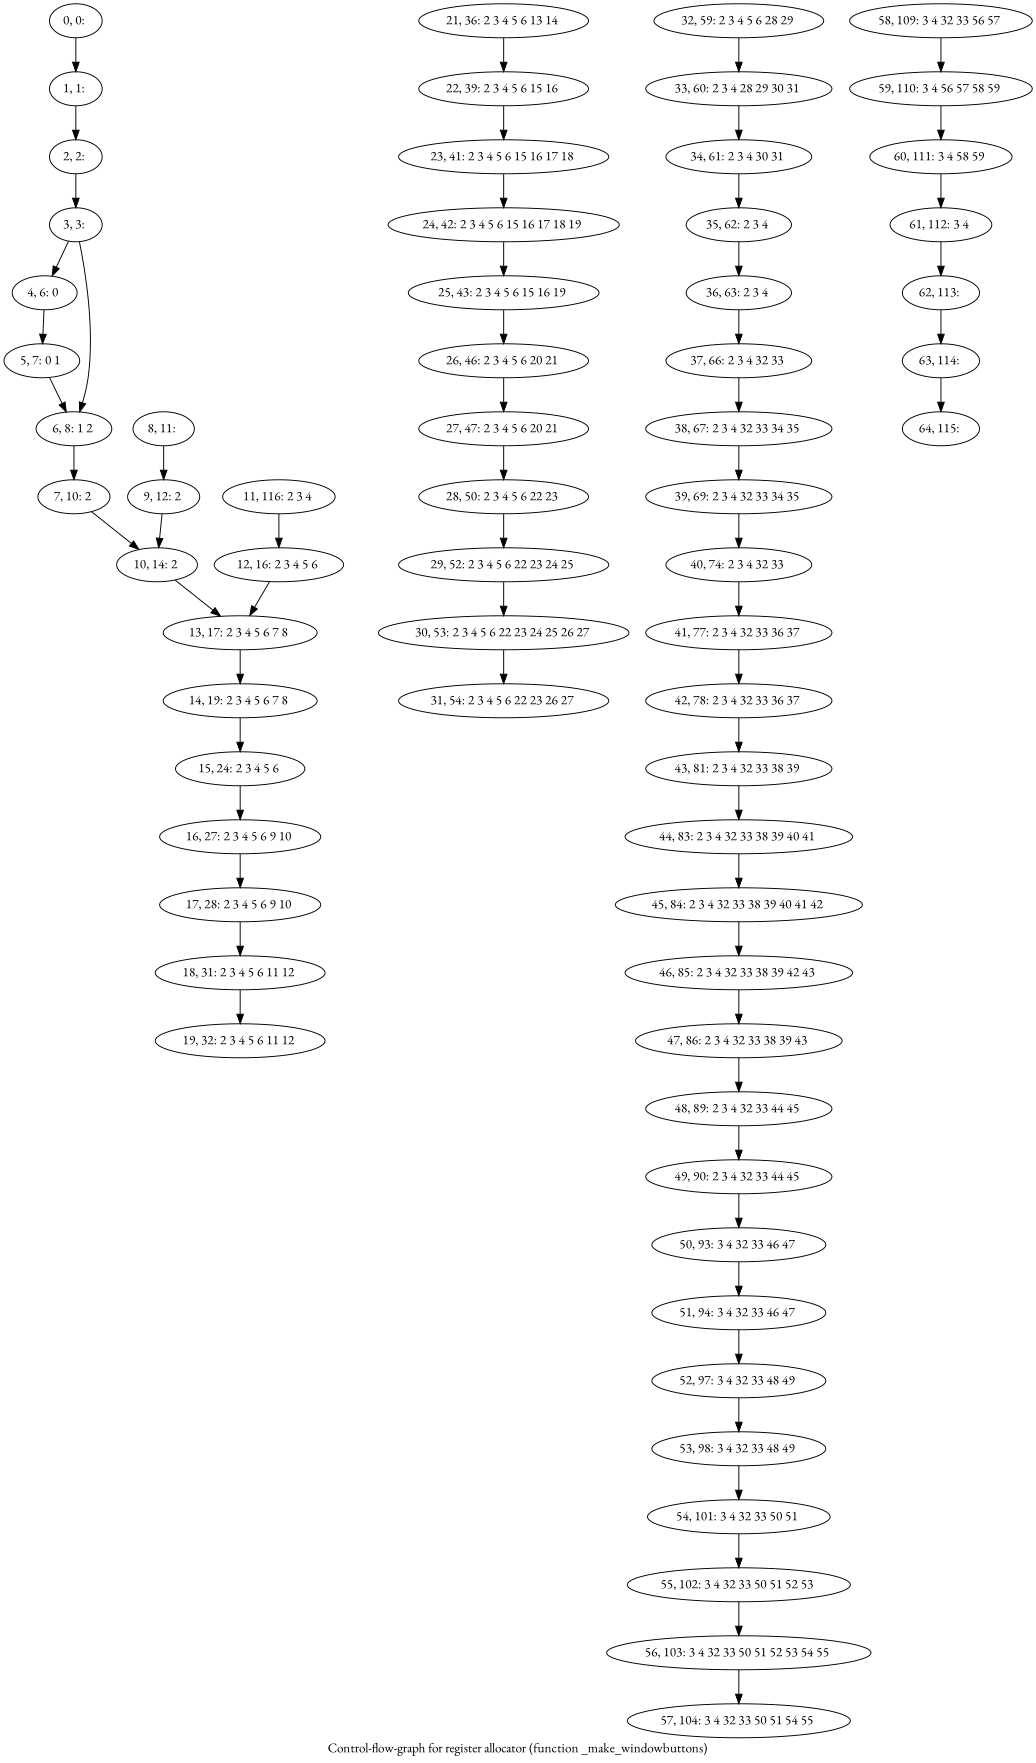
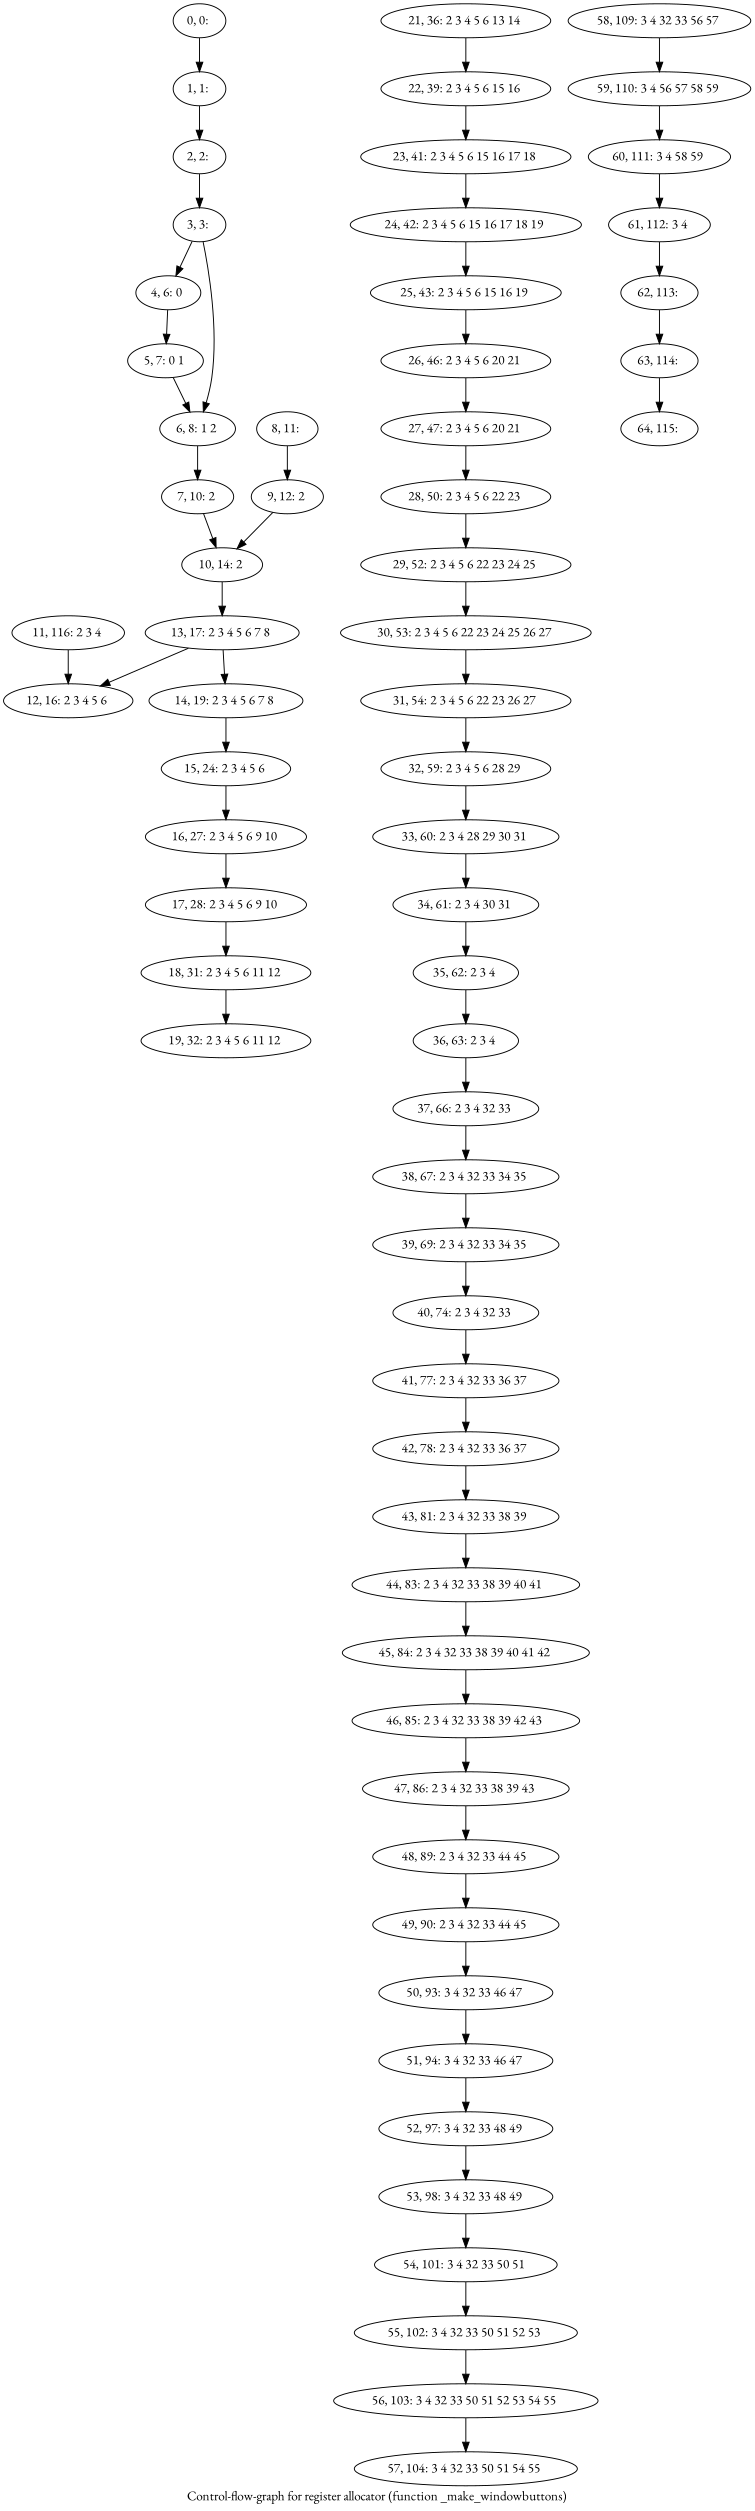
edge "12, 16: 2 3 4 5 6" -> "13, 17: 2 3 4 5 6 7 8": reversed
edge "31, 54: 2 3 4 5 6 22 23 26 27" -> "32, 59: 2 3 4 5 6 28 29": added
